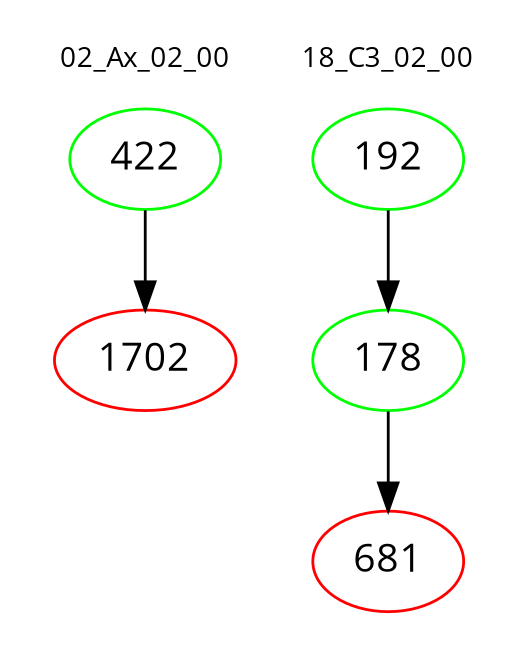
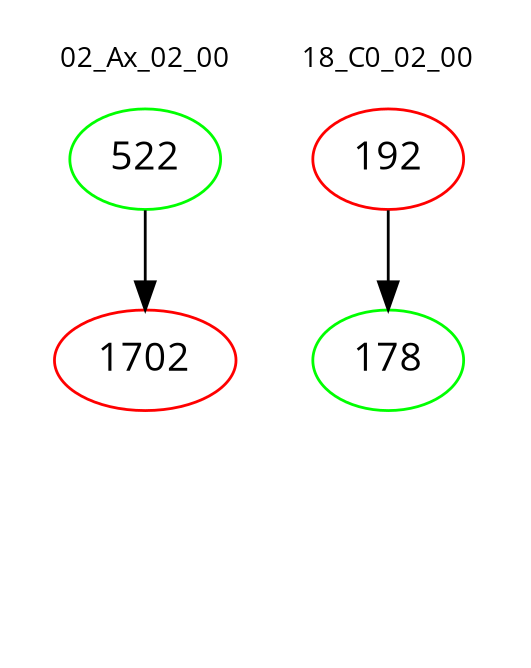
cluster "18_C3_02_00": label "18_C3_02_00" -> "18_C0_02_00"
node "422": label "422" -> "522"
node "192": color green -> red
node "681": removed
